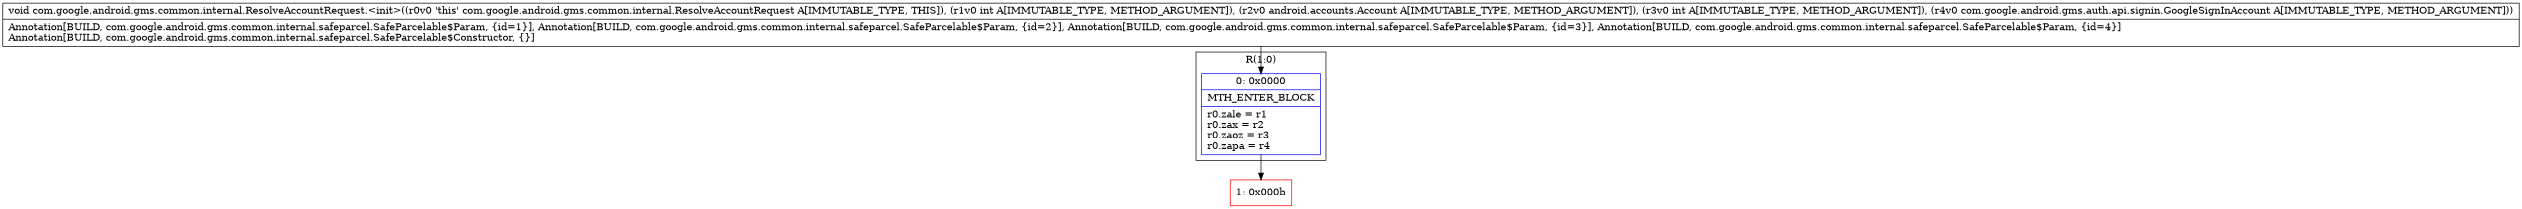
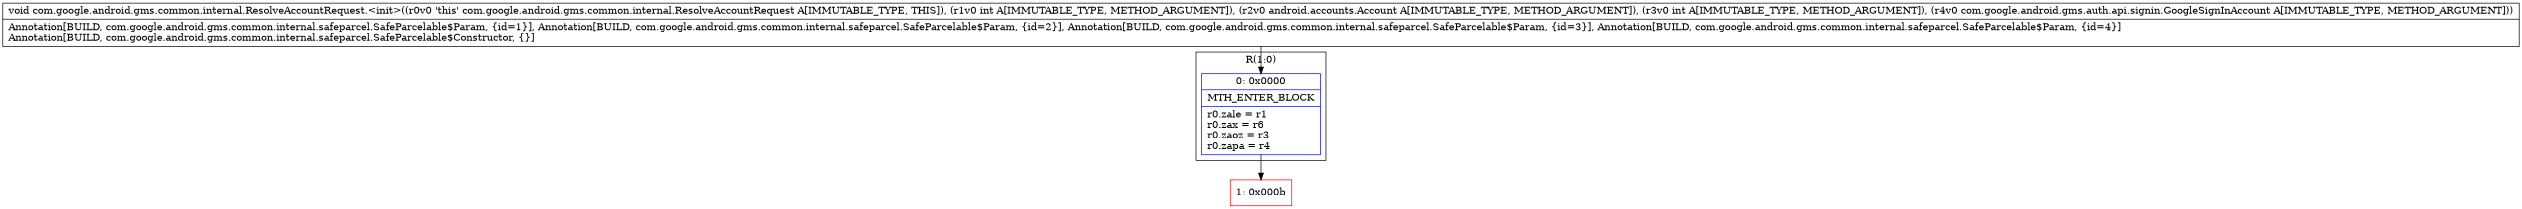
node "0: 0x0000": text "r0.zax = r2" -> "r0.zax = r6"
